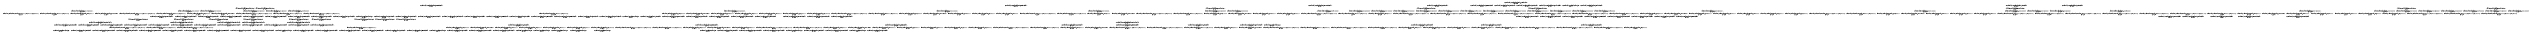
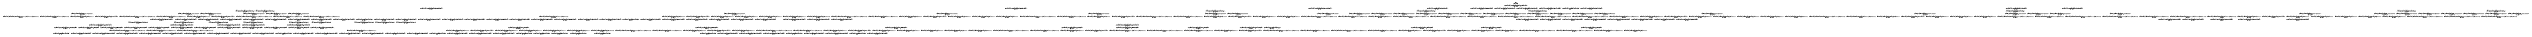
node "ROOT N=300, Q=0.635": added
